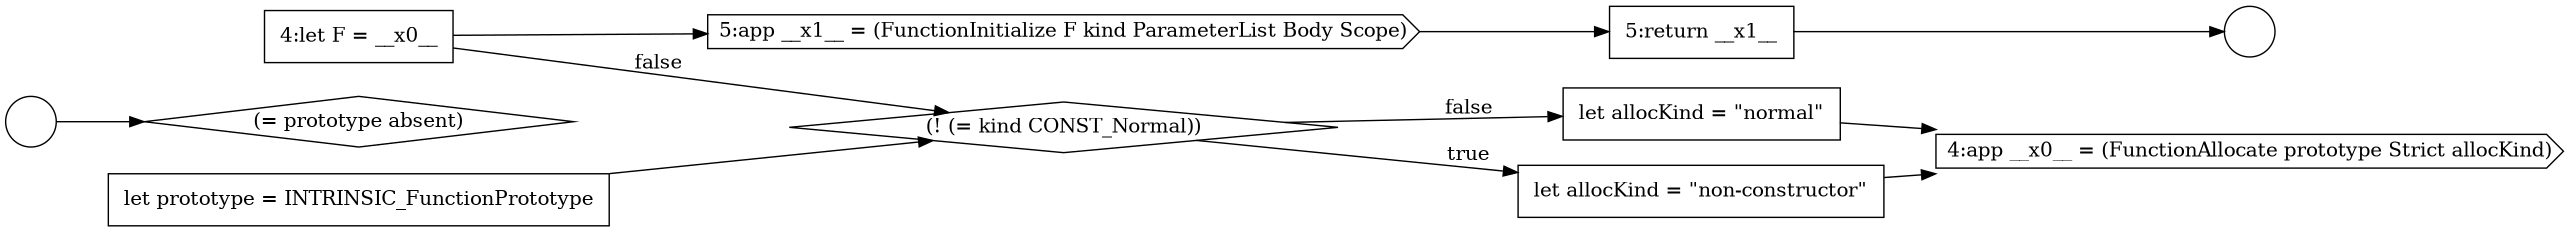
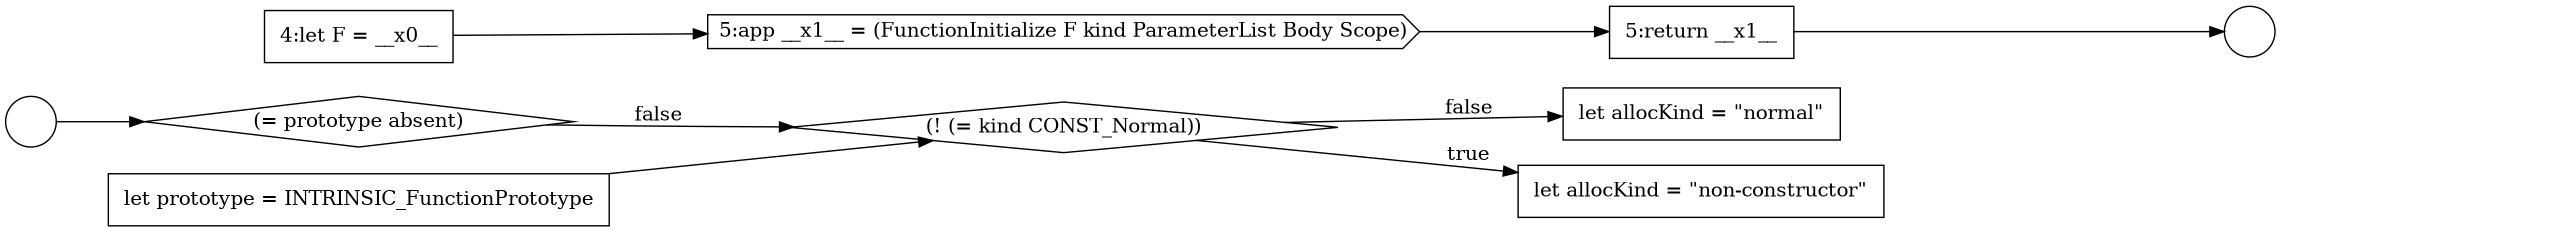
edge "4:let F = __x0__" -> "(! (= kind CONST_Normal))": now "(= prototype absent)" -> "(! (= kind CONST_Normal))"
node "4:app __x0__ = (FunctionAllocate prototype Strict allocKind)": removed
